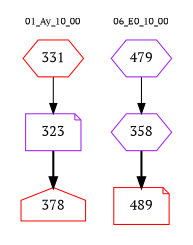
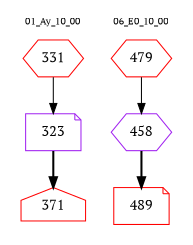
node "479": color purple -> red
node "358": label "358" -> "458"
node "378": label "378" -> "371"
